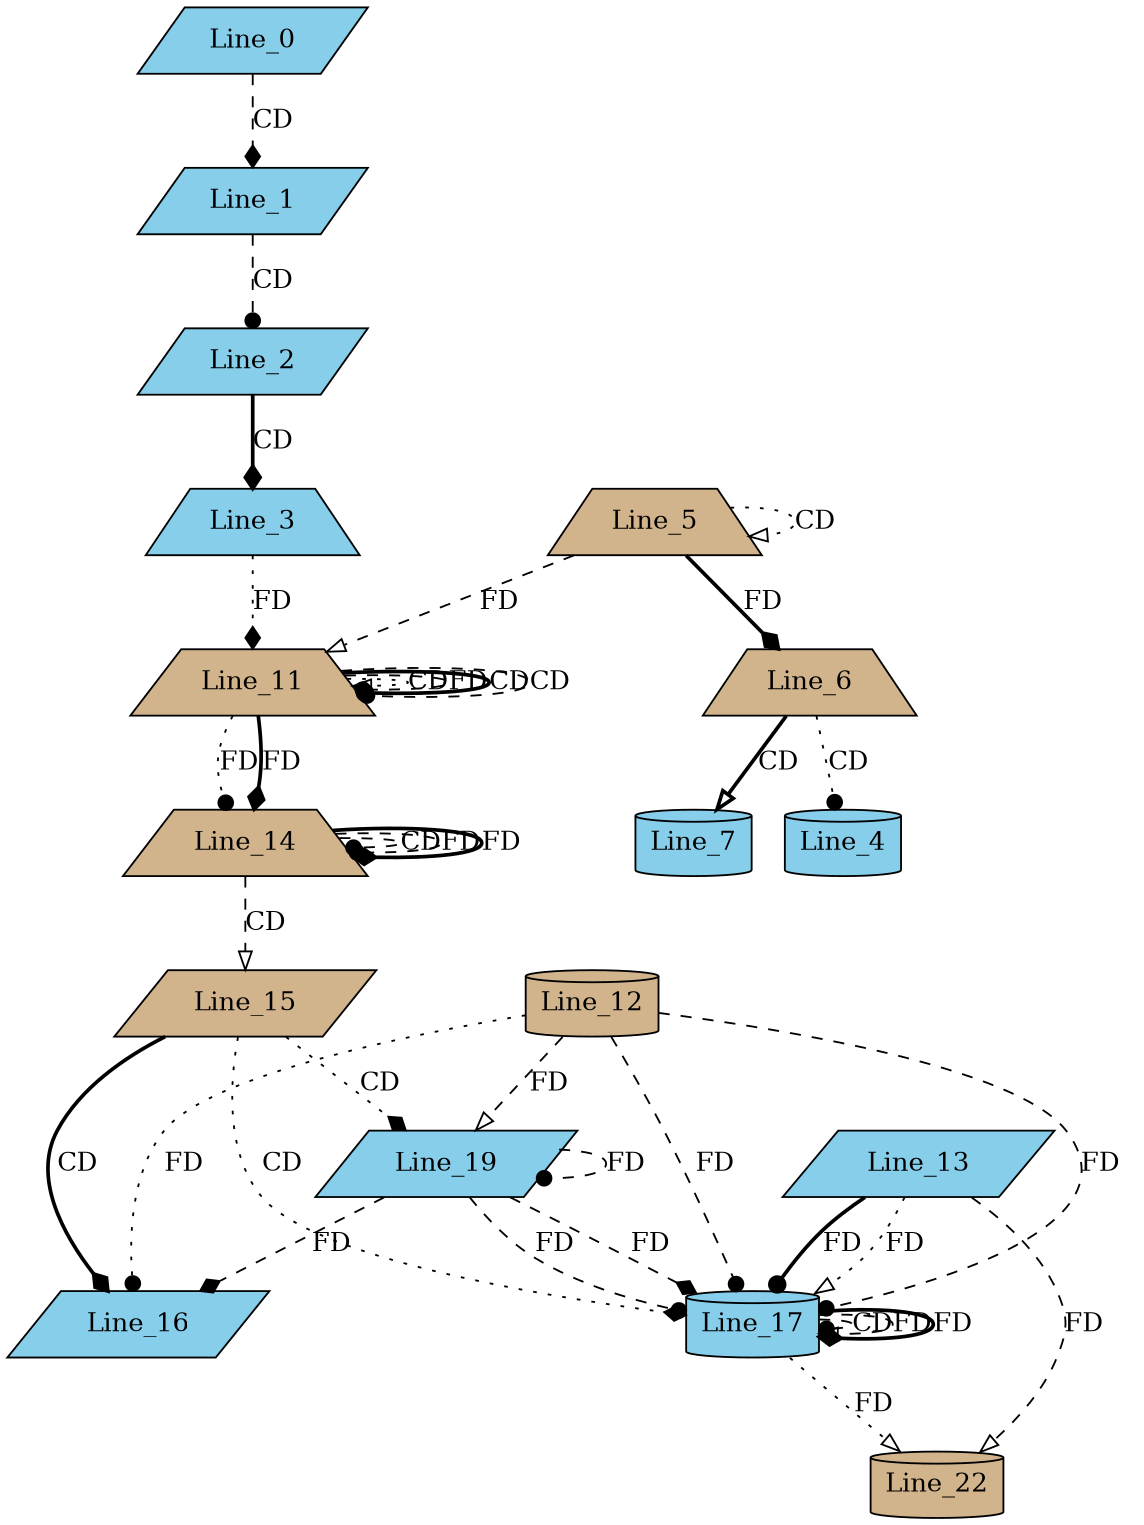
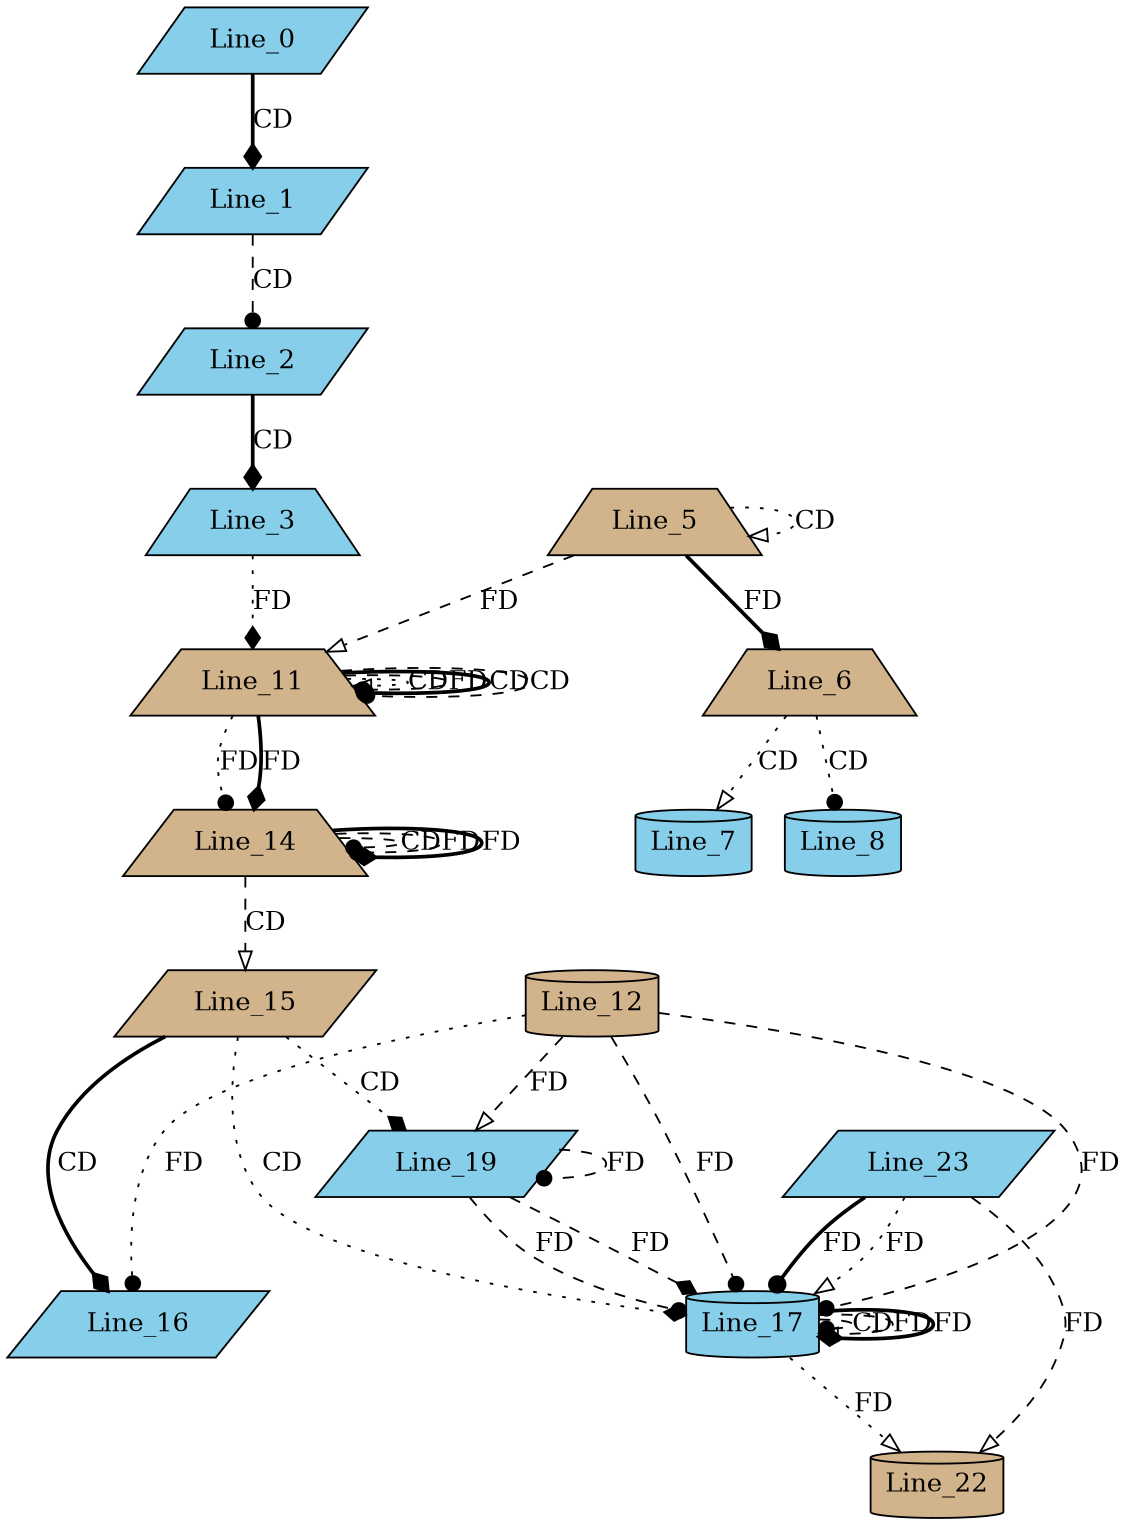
edge "Line_0" -> "Line_1": style dashed -> bold
edge "Line_6" -> "Line_7": style bold -> dotted
node "Line_4": label "Line_4" -> "Line_8"
node "Line_13": label "Line_13" -> "Line_23"
edge "Line_19" -> "Line_16": removed, label "FD"
